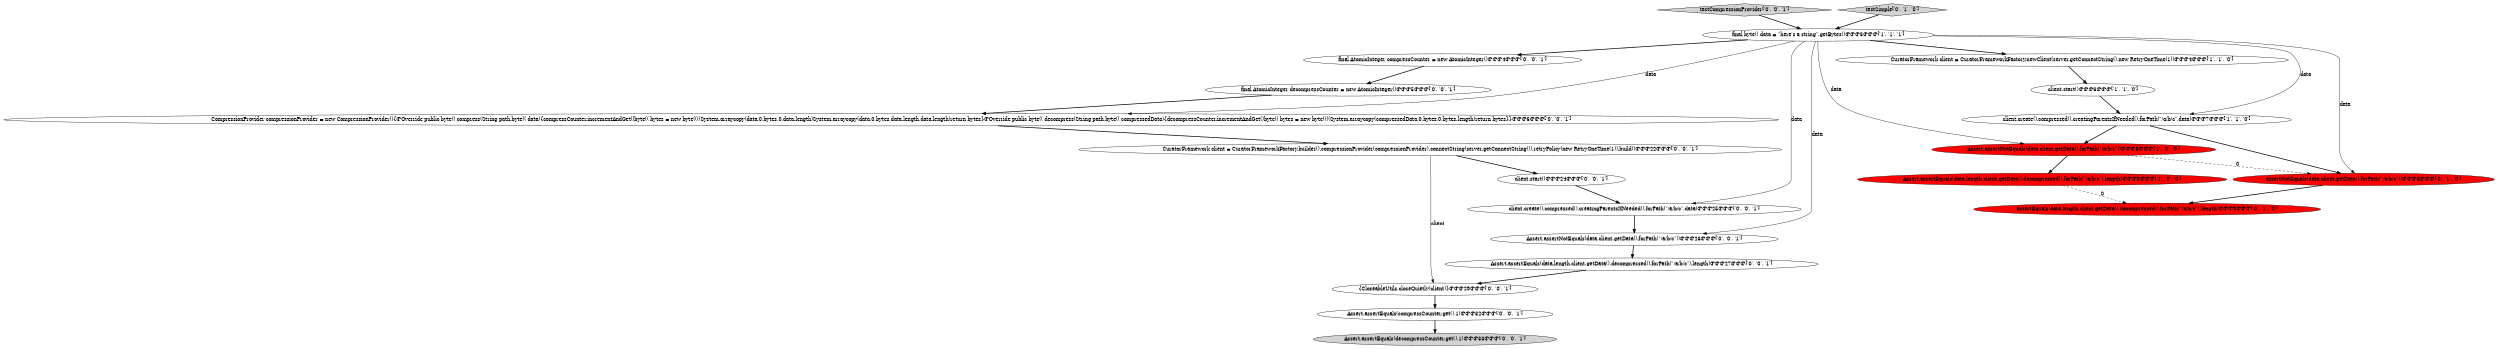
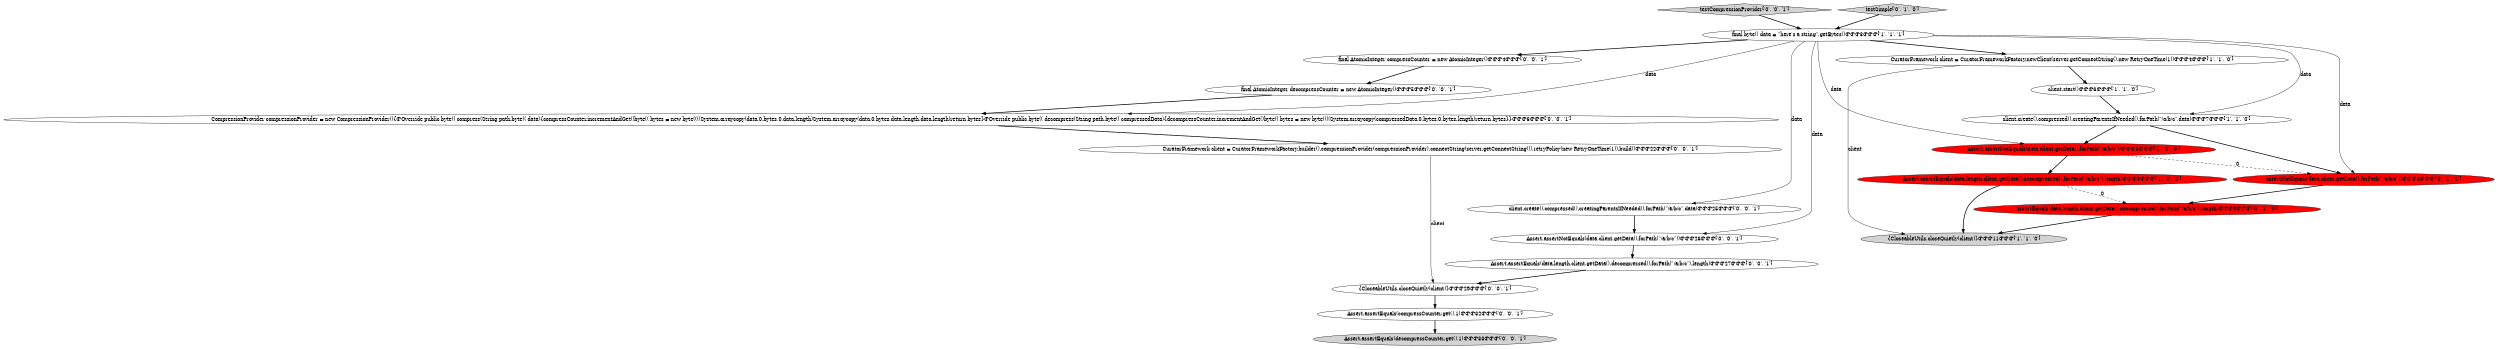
node "client.start()@@@24@@@['0', '0', '1']": removed
node "{CloseableUtils.closeQuietly(client)}@@@11@@@['1', '1', '0']": added
